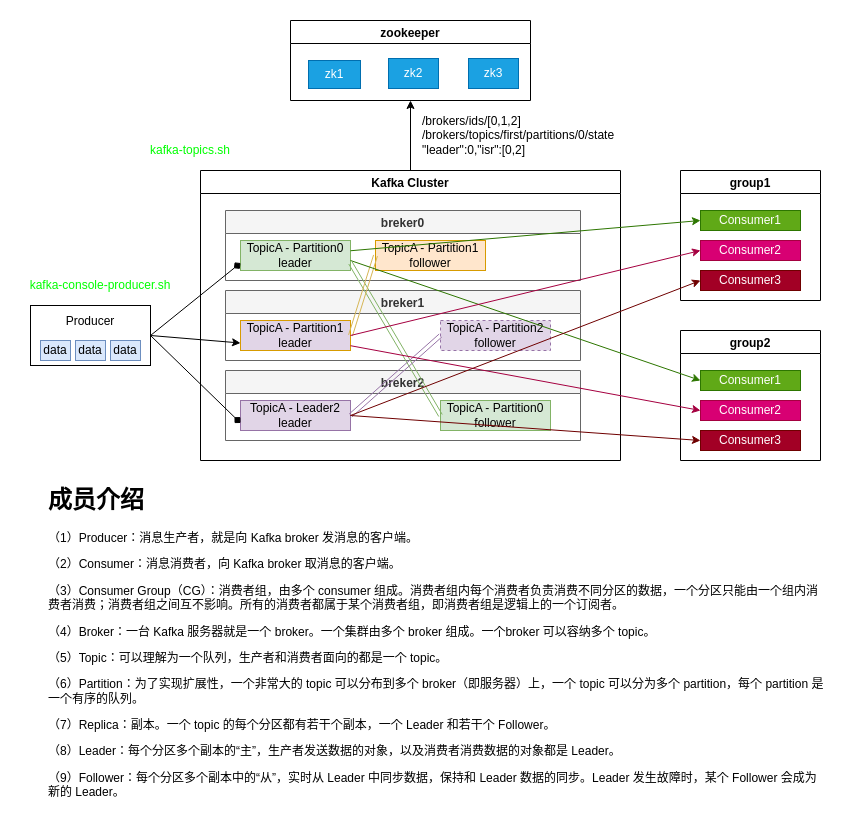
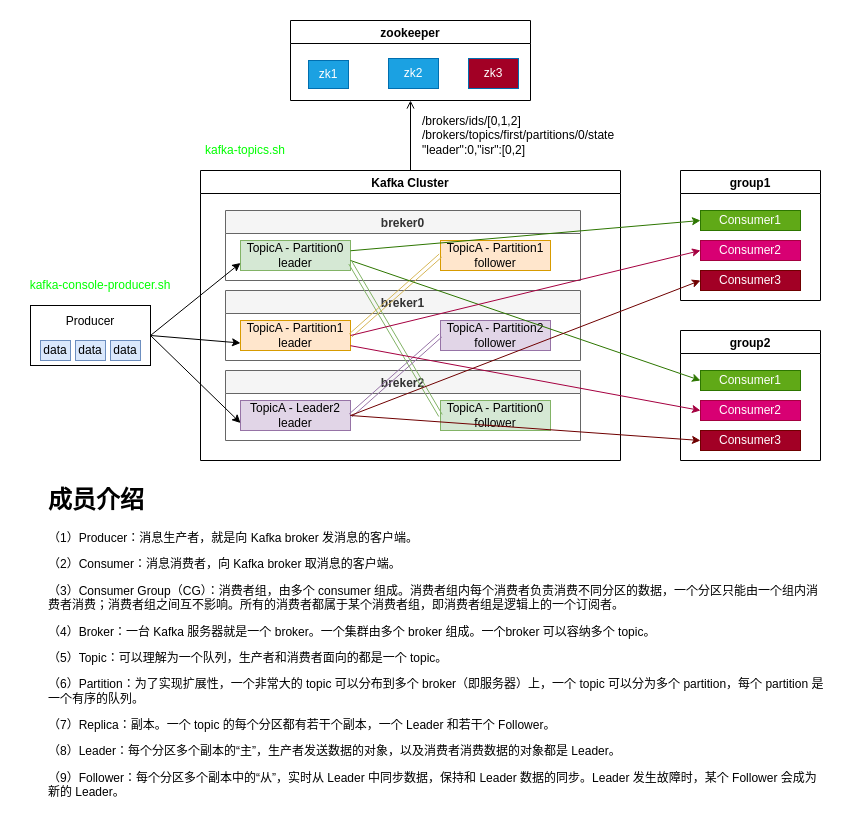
node "zk3": fillcolor #1ba1e2 -> #a20025
node "zk1": size 52x28 -> 40x28
edge "Kafka Cluster" -> "zookeeper": arrowhead classic -> open
node "kafka-topics.sh": moved (191, 151) -> (246, 151)
node "TopicA - Partition1 follower": moved (431, 256) -> (496, 256)
edge "Producer" -> "TopicA - Partition0 leader": arrowhead diamond -> classic
node "TopicA - Partition1 leader": fillcolor #e1d5e7 -> #ffe6cc
node "TopicA - Partition2 follower": style dashed -> solid
edge "Producer" -> "TopicA - Leader2 leader": arrowhead diamond -> classic
